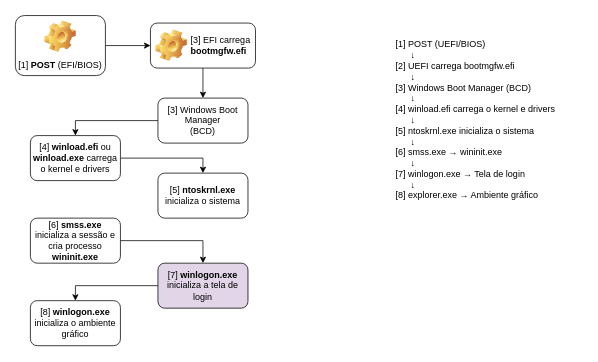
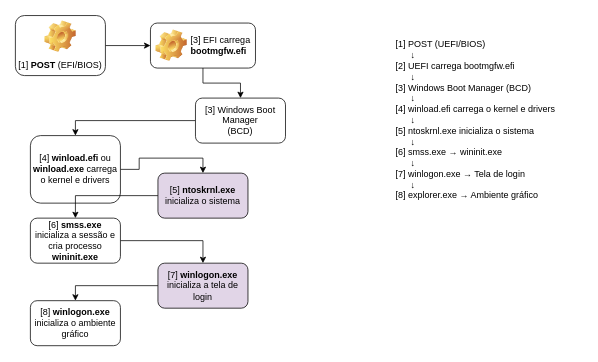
node "[3] Windows Boot Manager (BCD)": moved (203, 120) -> (240, 120)
node "[4] winload.efi ou winload.exe carrega o kernel e drivers": size 90x45 -> 90x68
edge "[5] ntoskrnl.exe inicializa o sistema" -> "[6] smss.exe inicializa a sessão e cria processo wininit.exe": added
node "[5] ntoskrnl.exe inicializa o sistema": fillcolor #ffffff -> #e1d5e7
